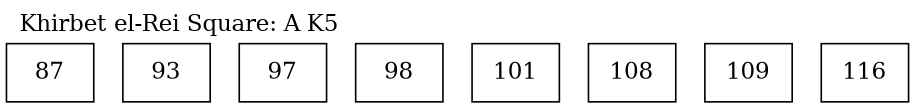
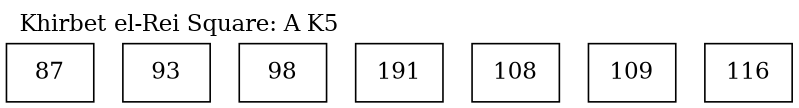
node "97": removed
node "101": label "101" -> "191"
